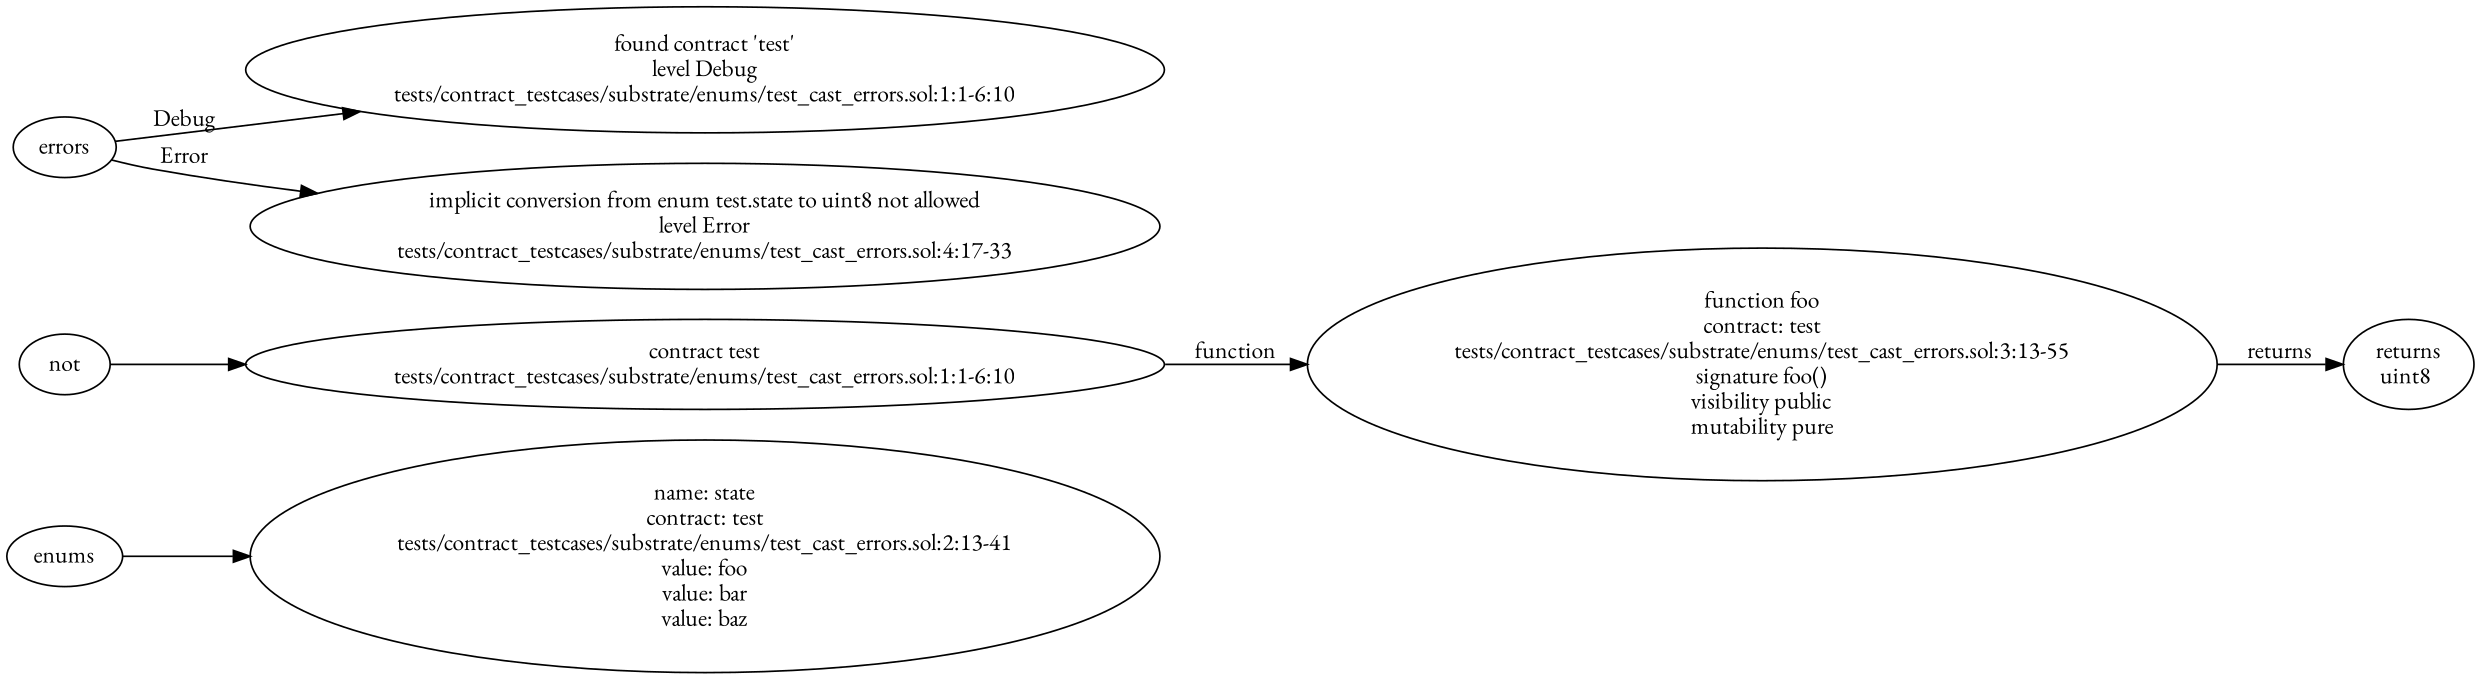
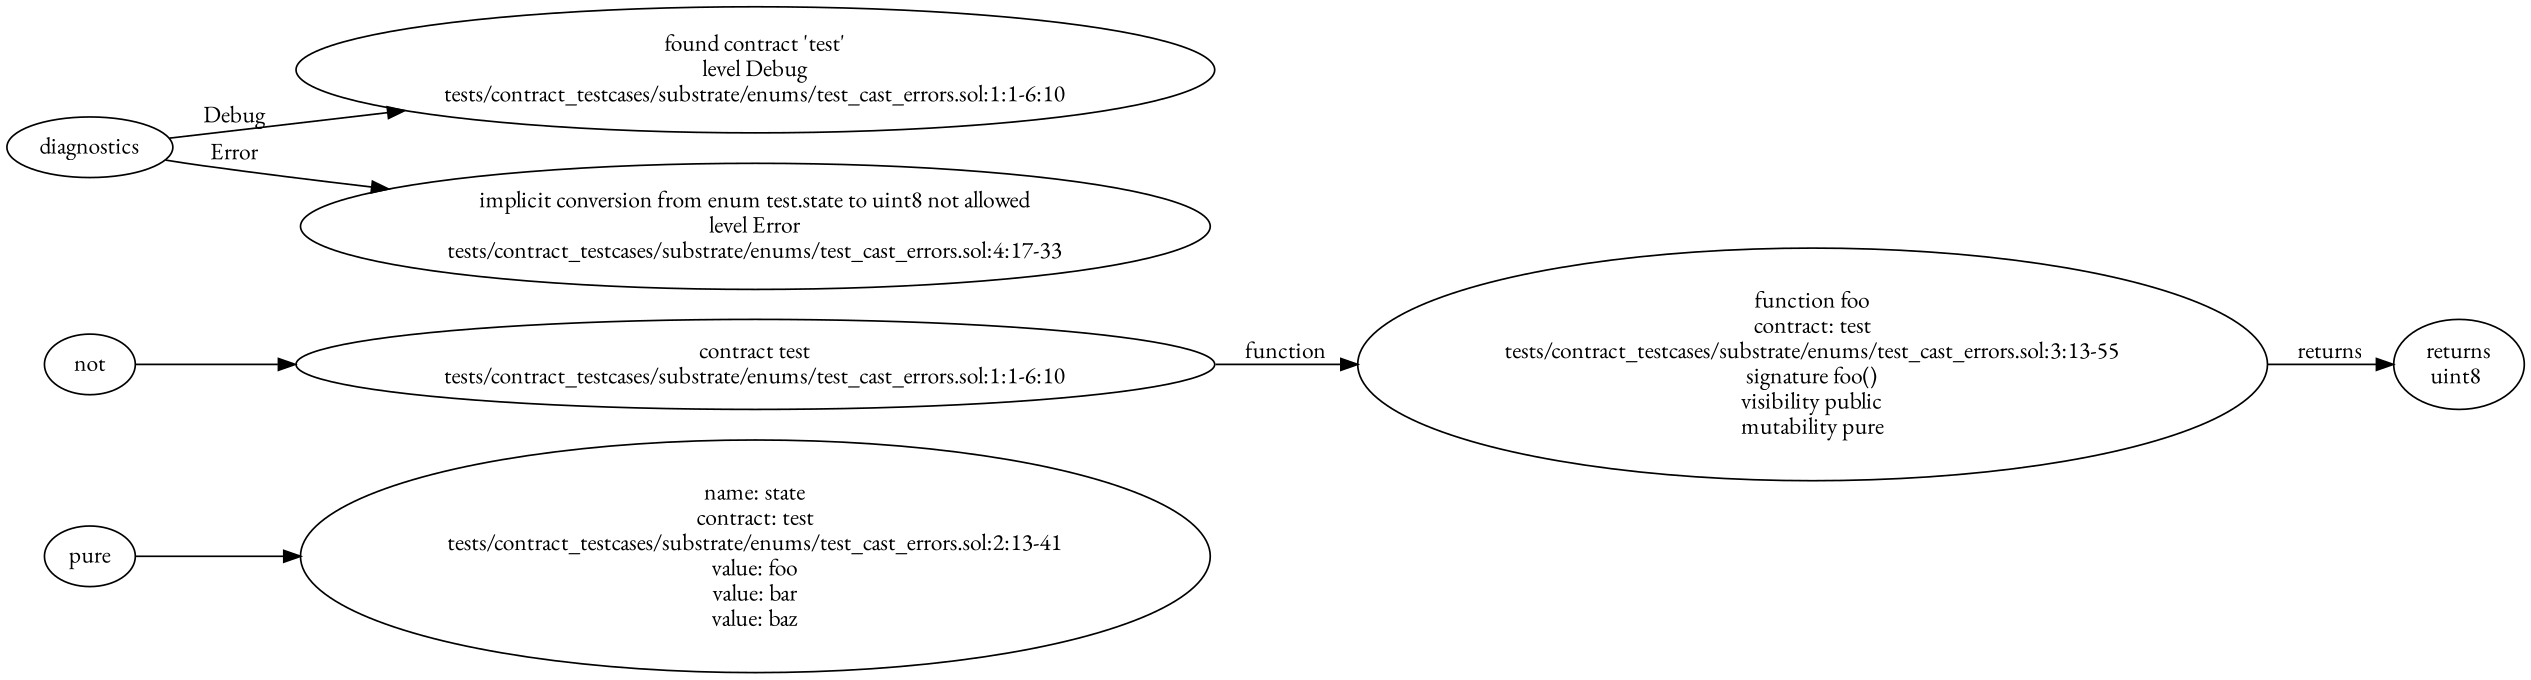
node "errors": label "errors" -> "diagnostics"
node "enums": label "enums" -> "pure"
